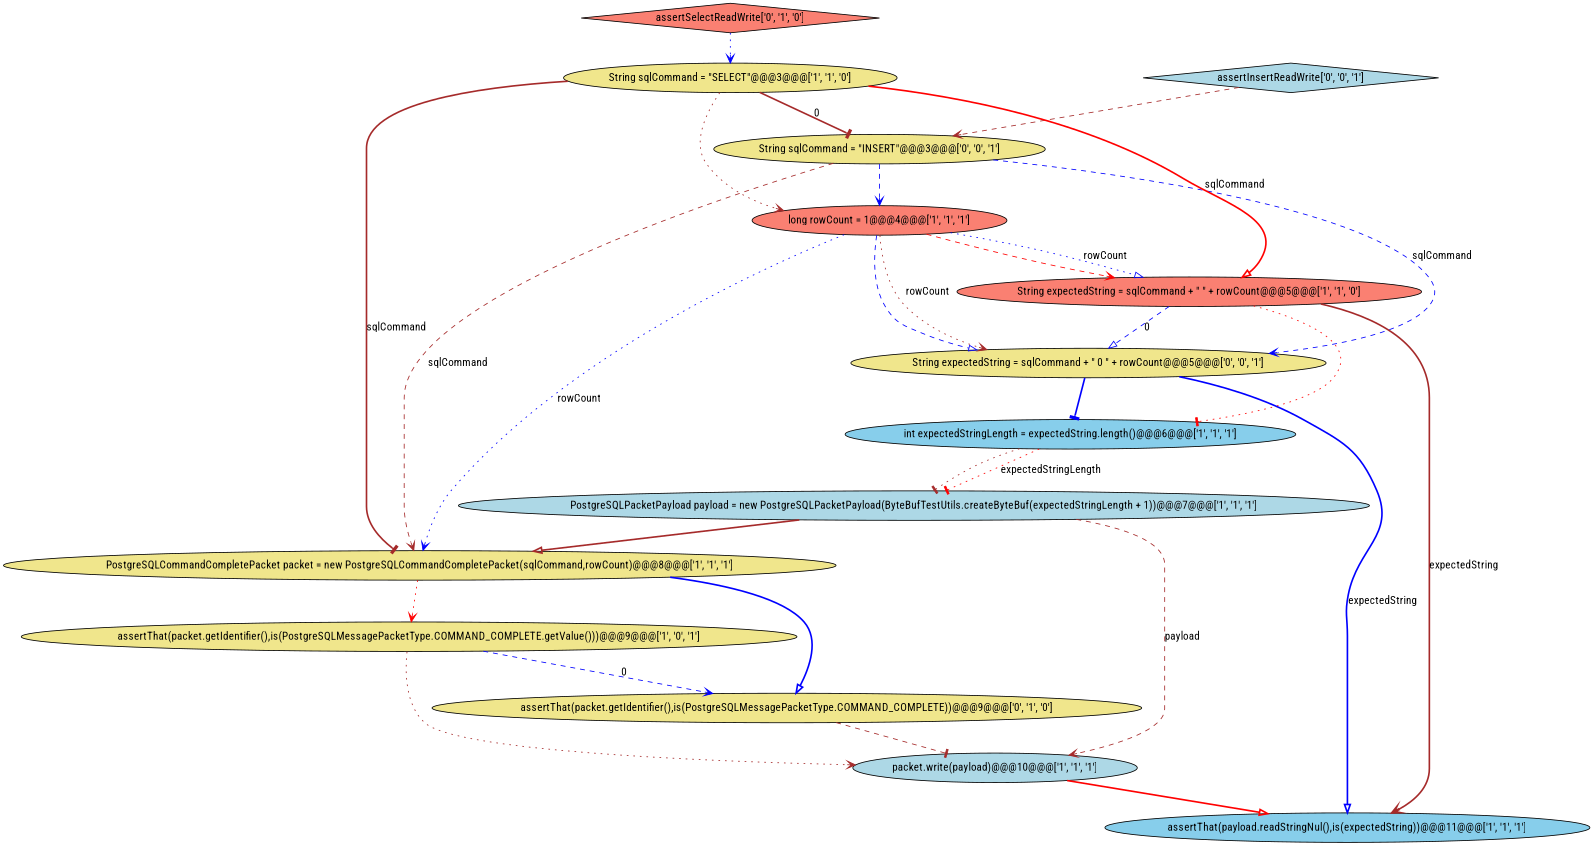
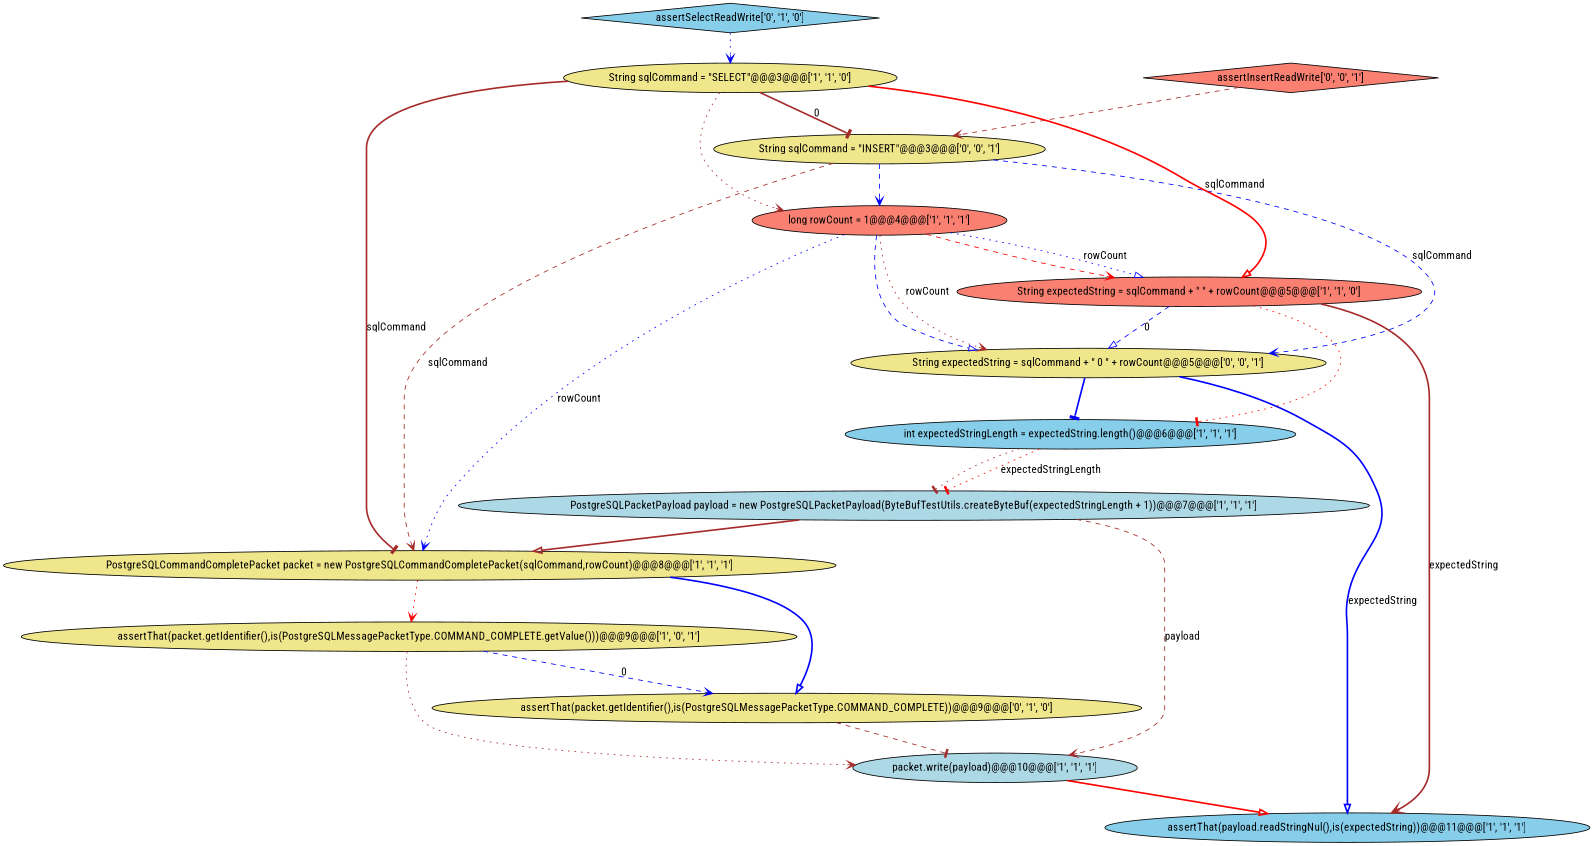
node "assertSelectReadWrite['0', '1', '0']": fillcolor salmon -> skyblue
node "assertInsertReadWrite['0', '0', '1']": fillcolor lightblue -> salmon
